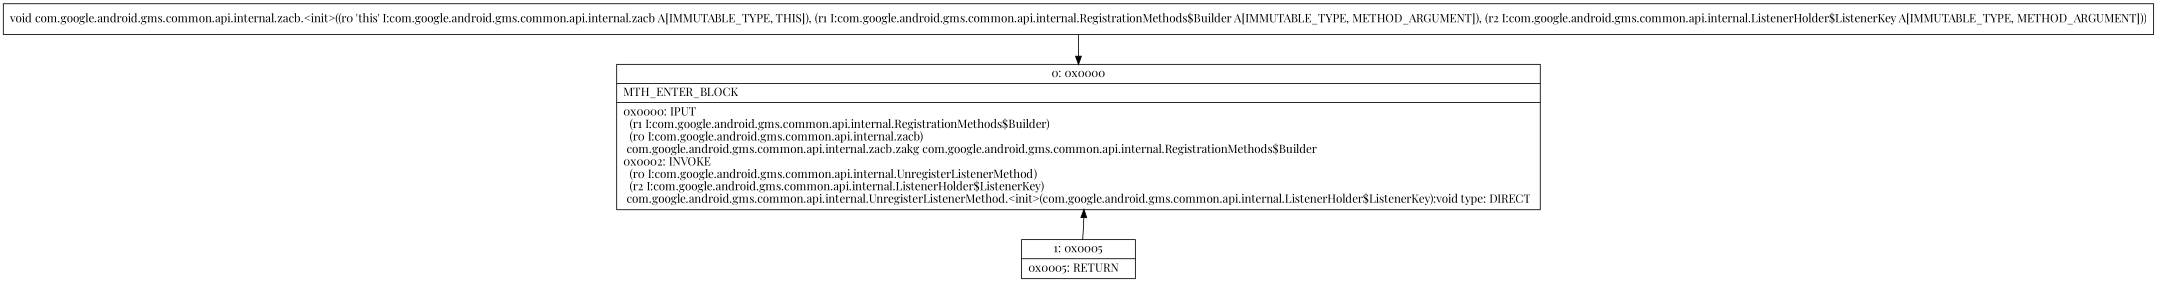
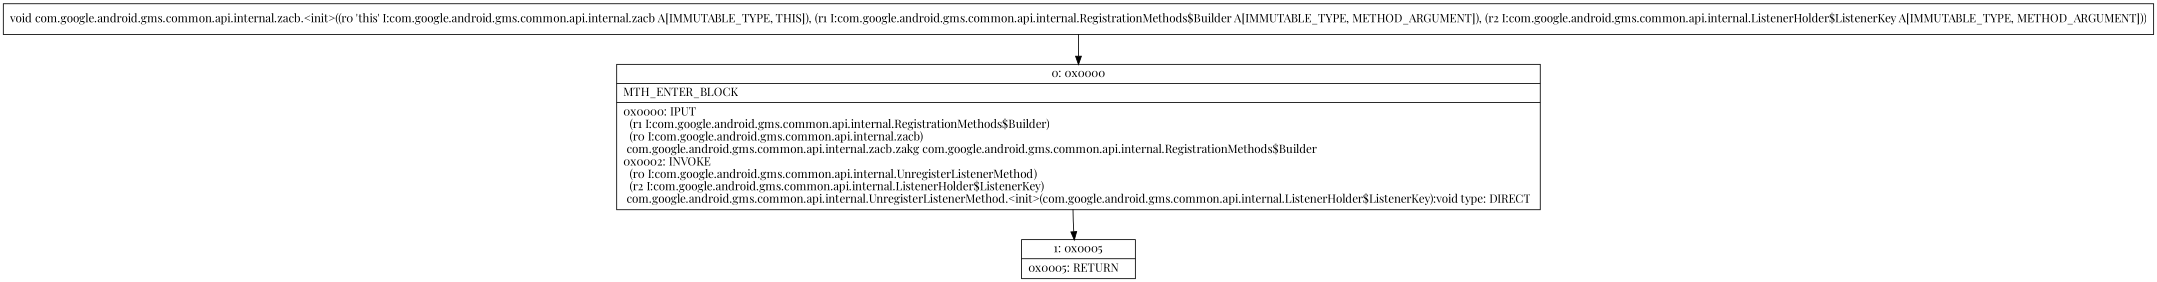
edge "1: 0x0005" -> "0: 0x0000": reversed
